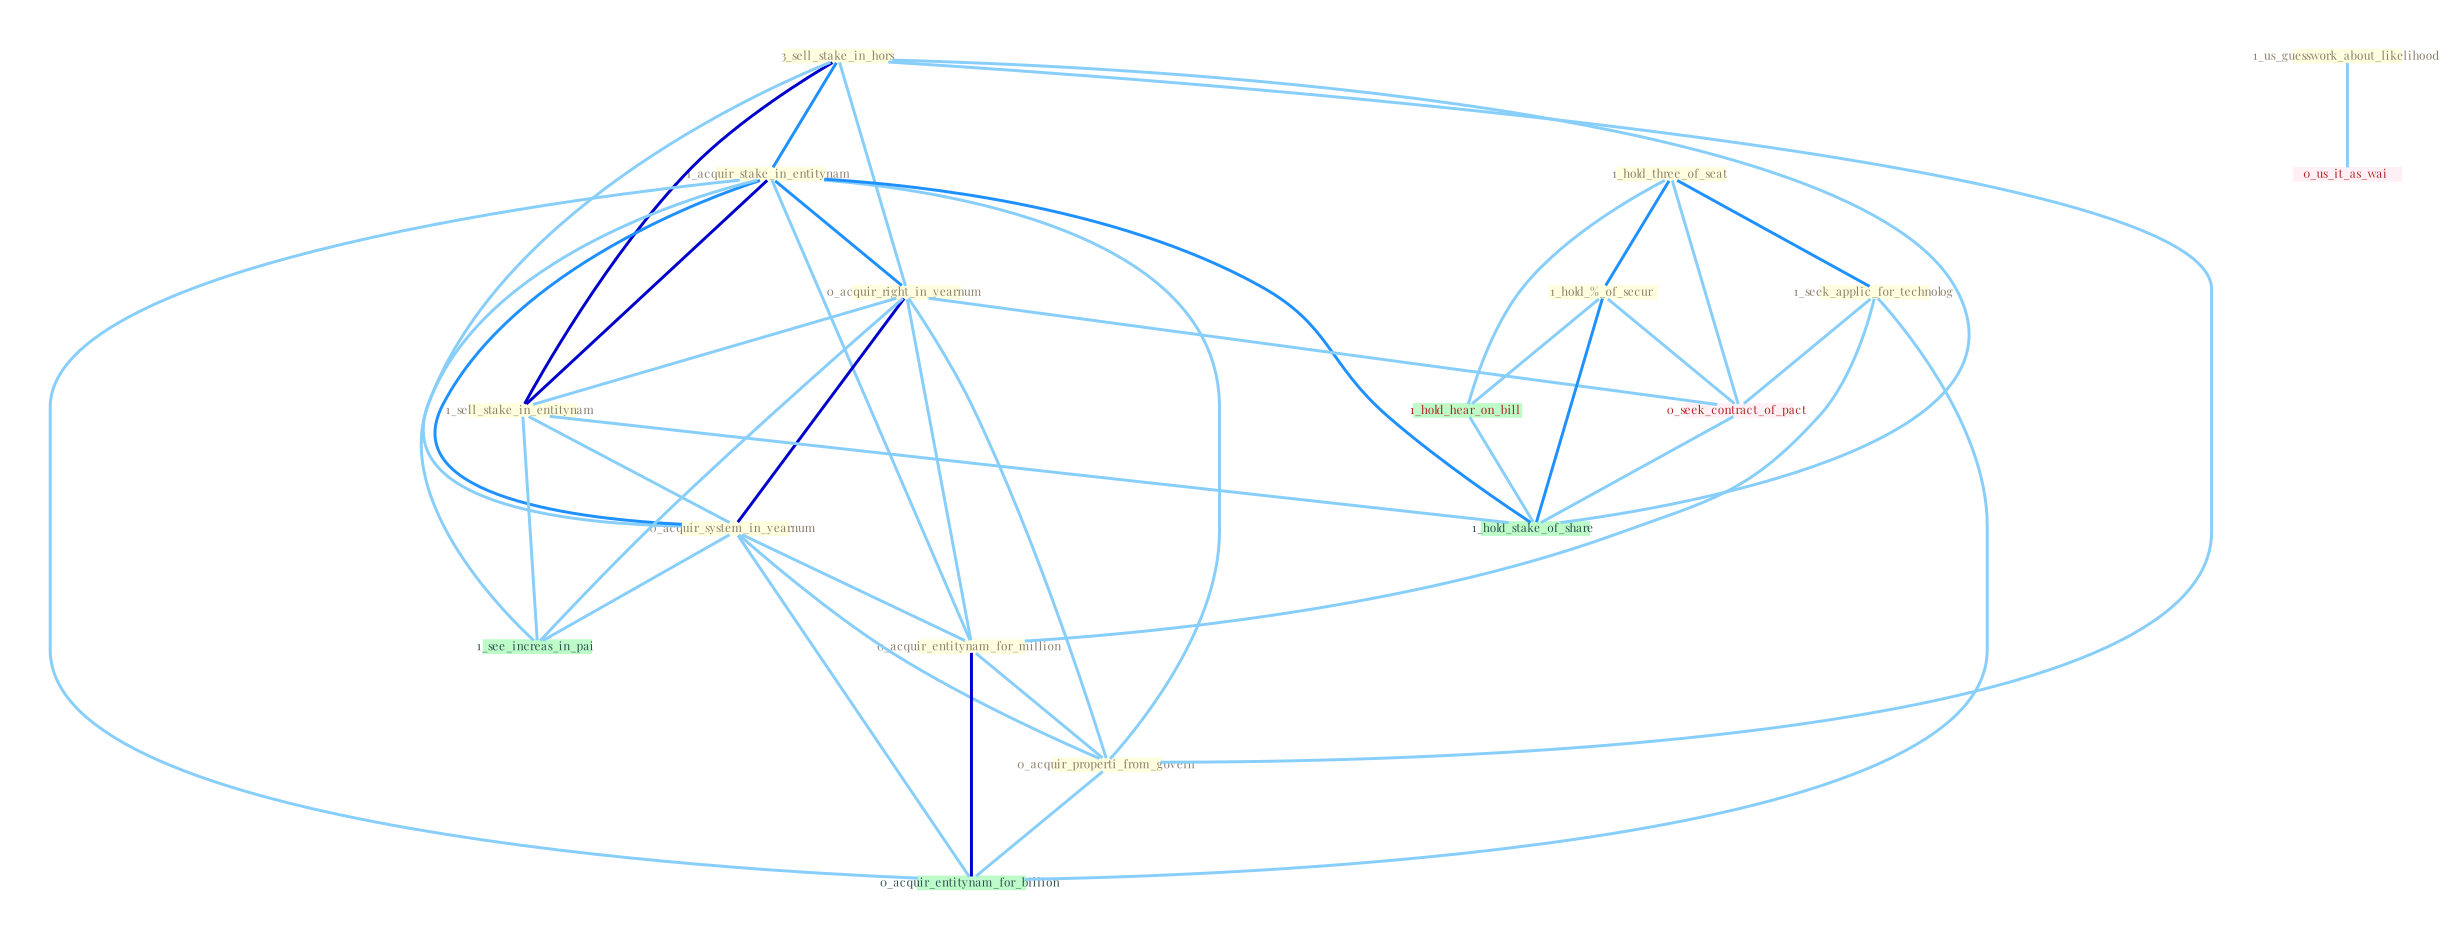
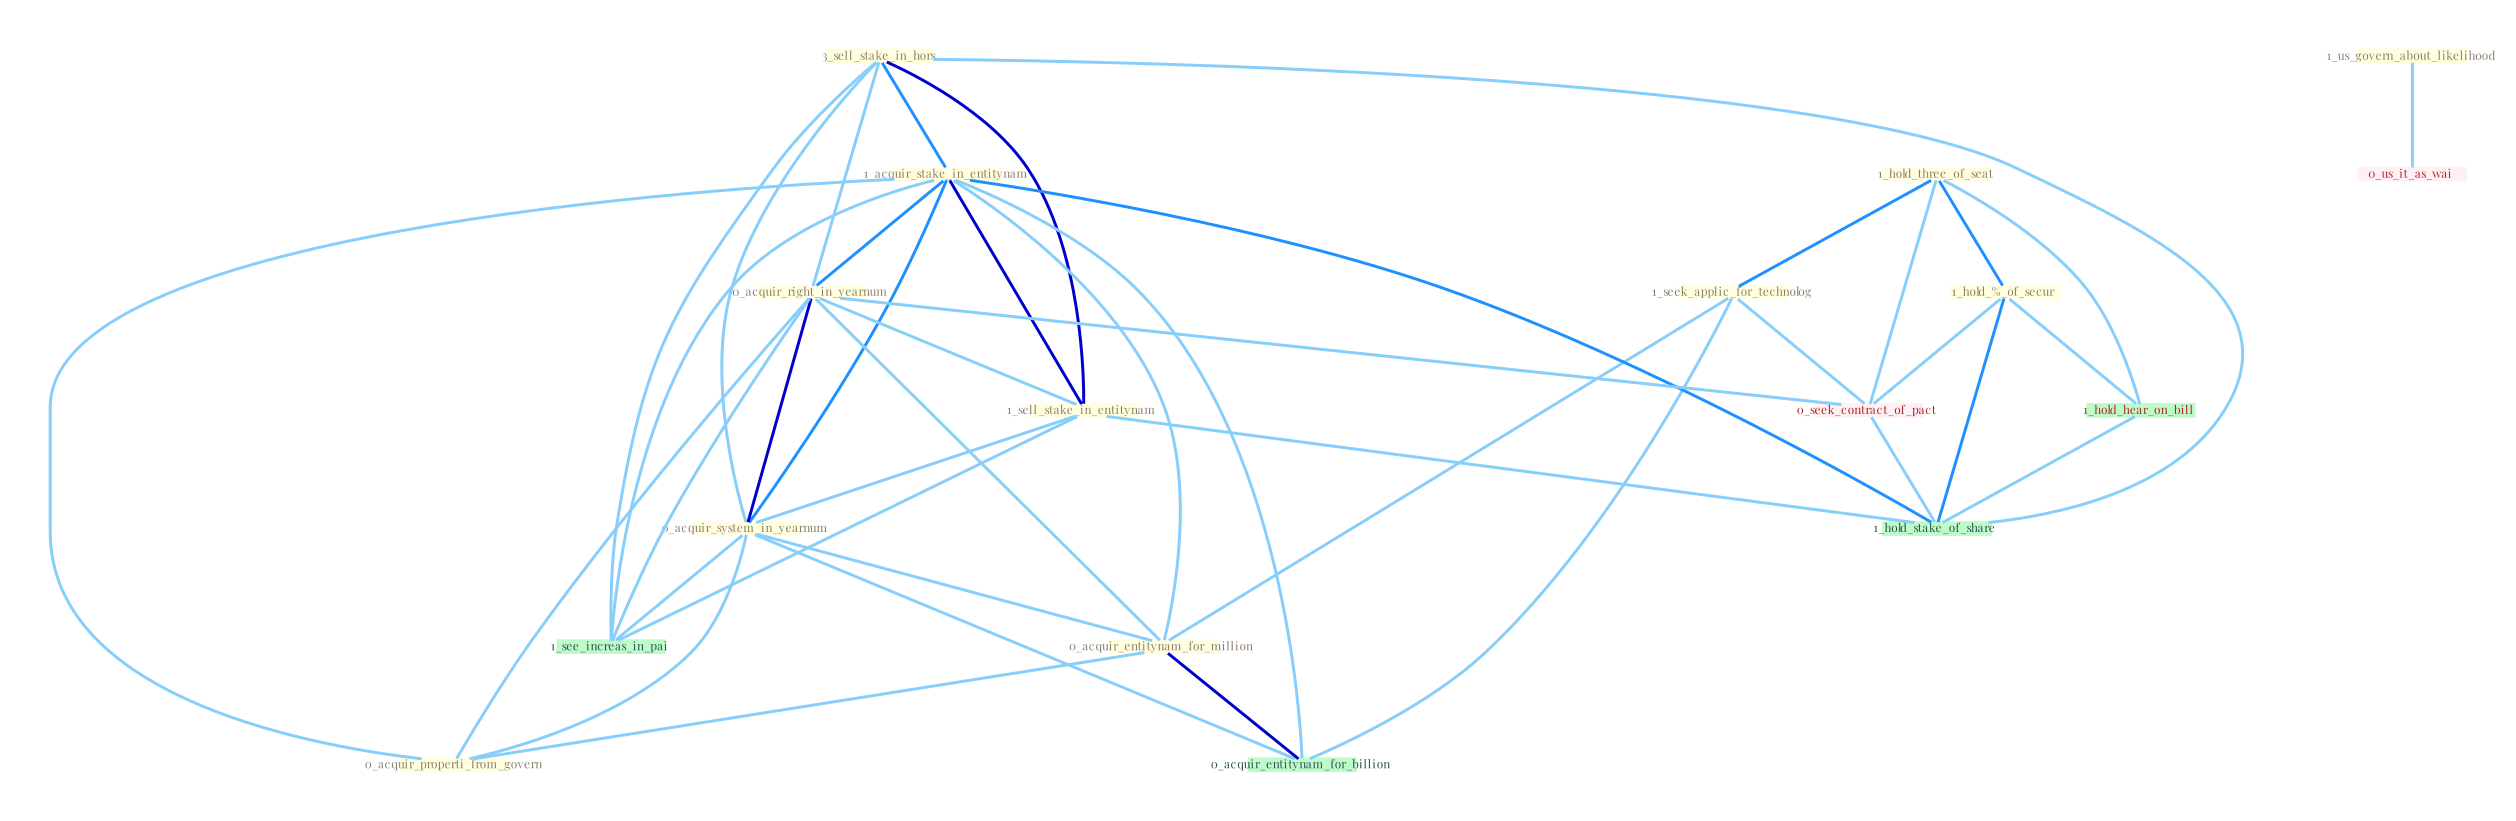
node "1_us_guesswork_about_likelihood": label "1_us_guesswork_about_likelihood" -> "1_us_govern_about_likelihood"
edge "3_sell_stake_in_hors" -- "0_acquir_properti_from_govern": now "3_sell_stake_in_hors" -- "1_see_increas_in_pai"
edge "0_acquir_properti_from_govern" -- "0_acquir_entitynam_for_billion": removed
